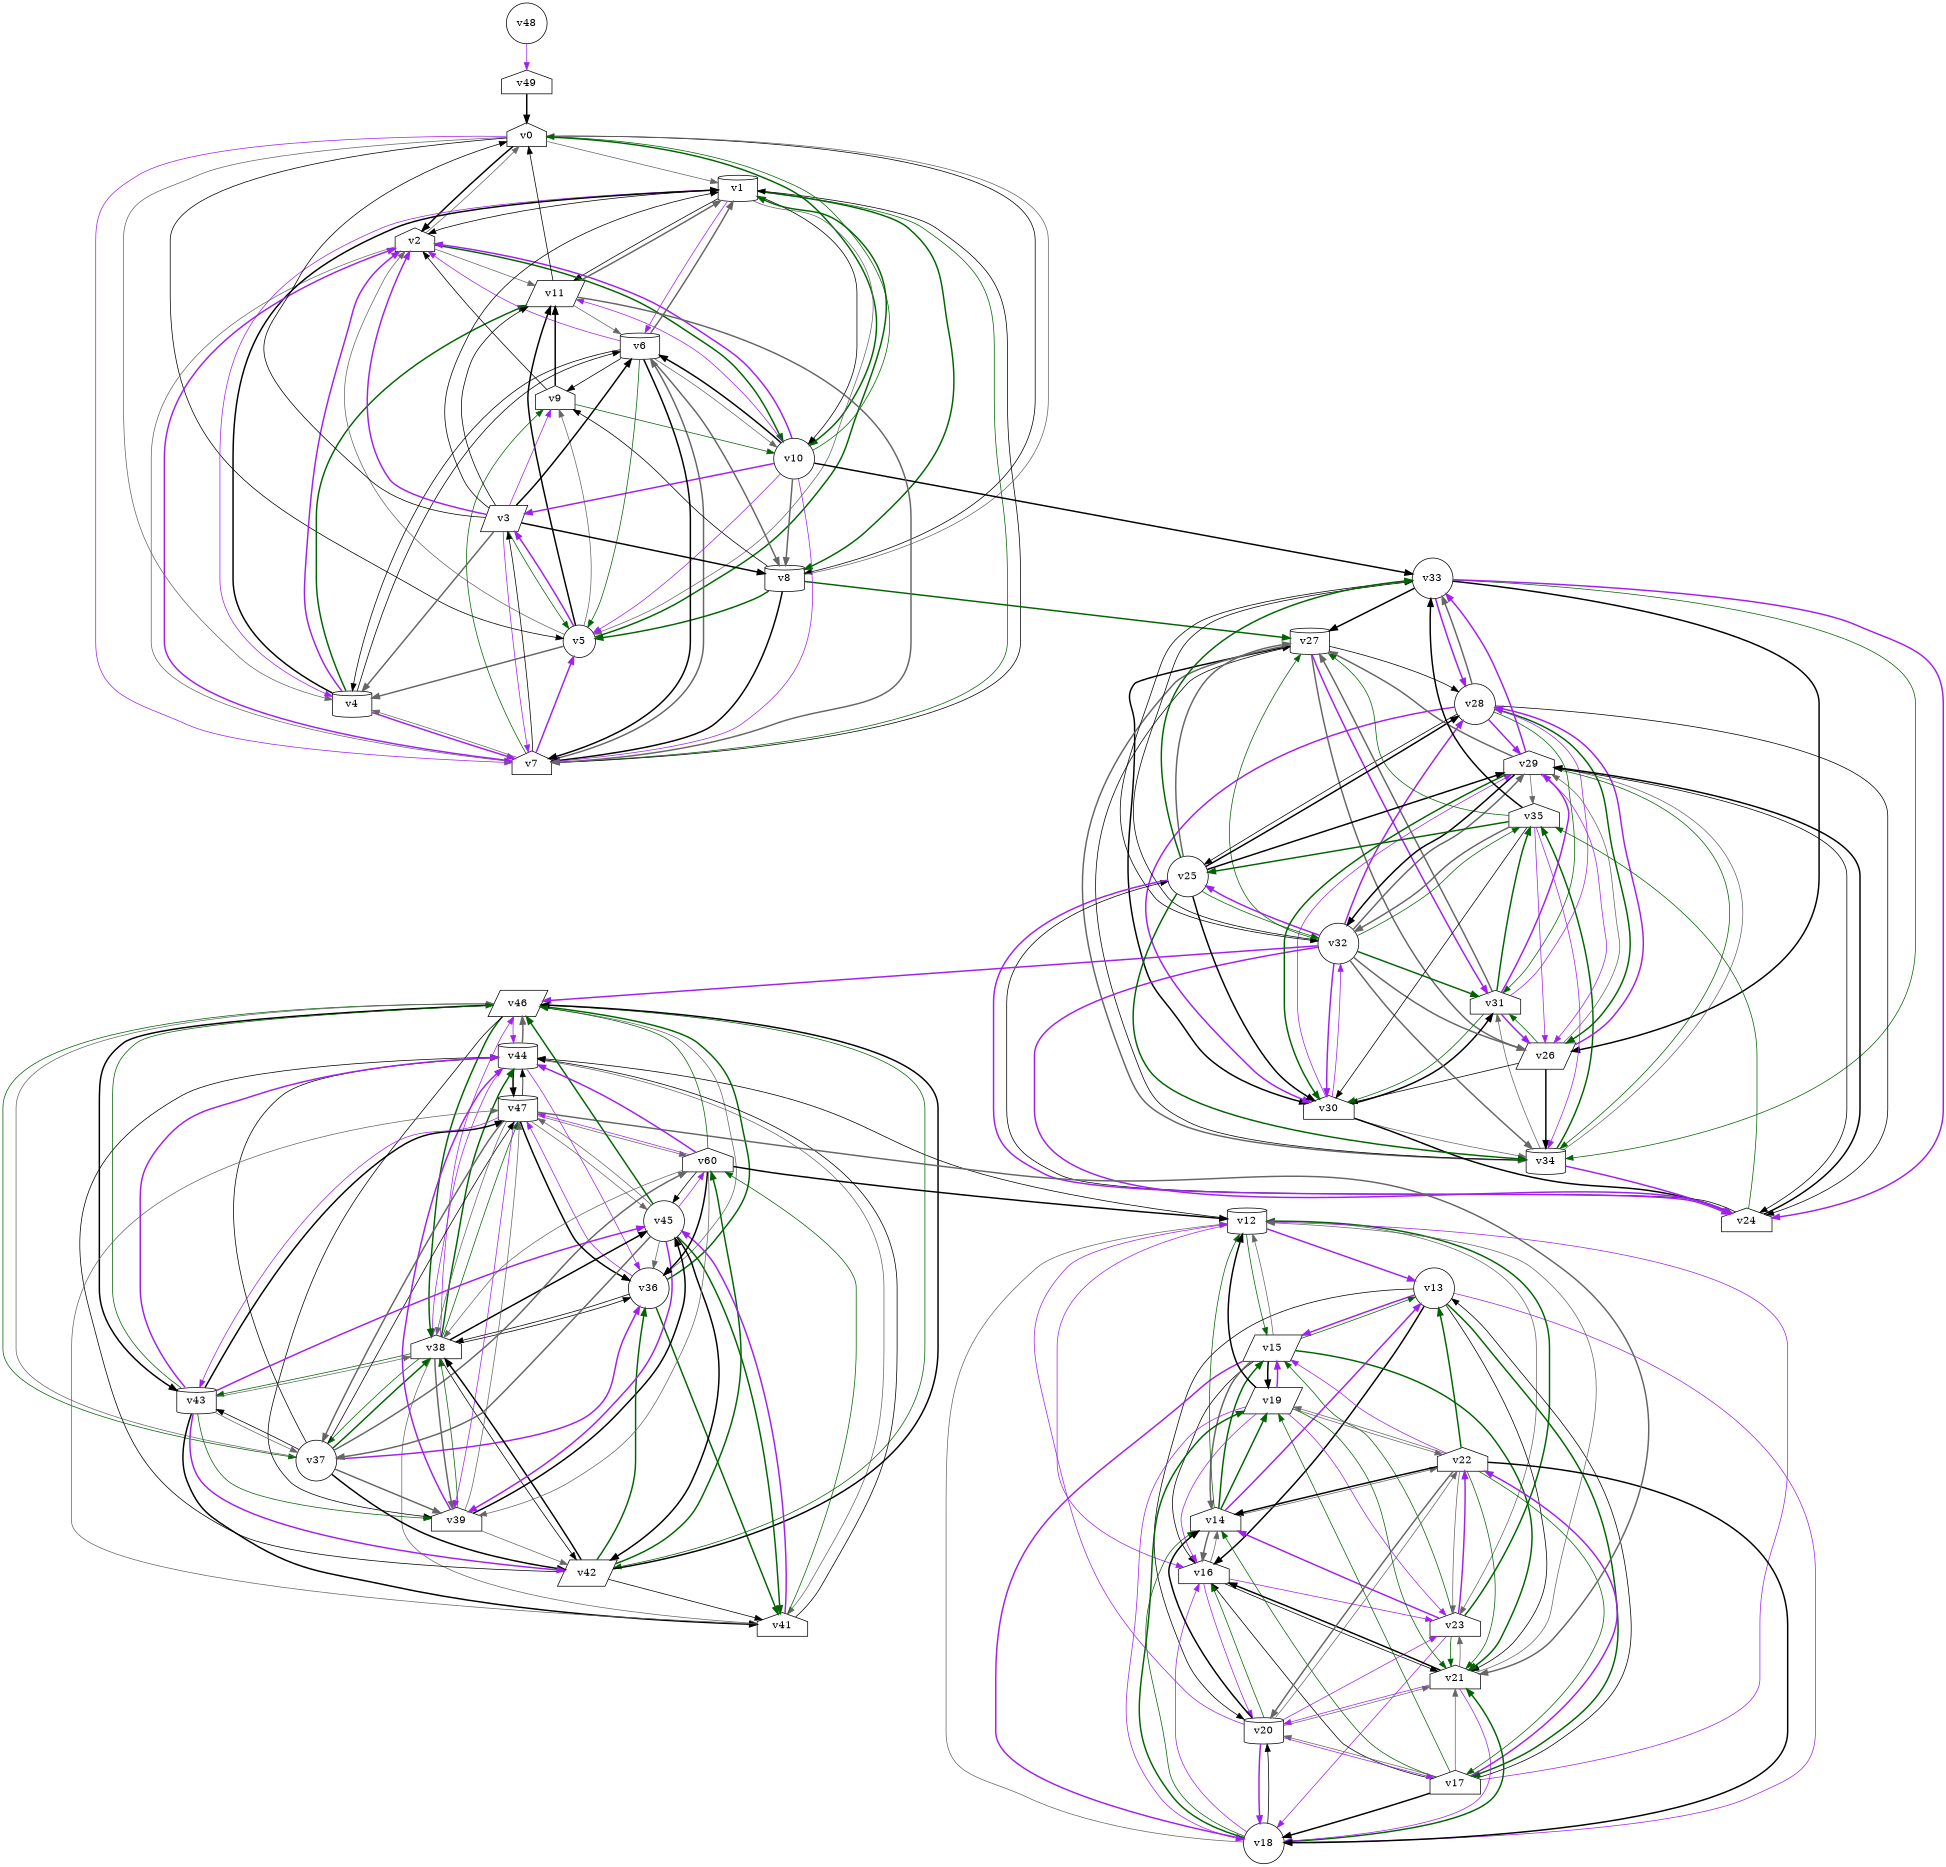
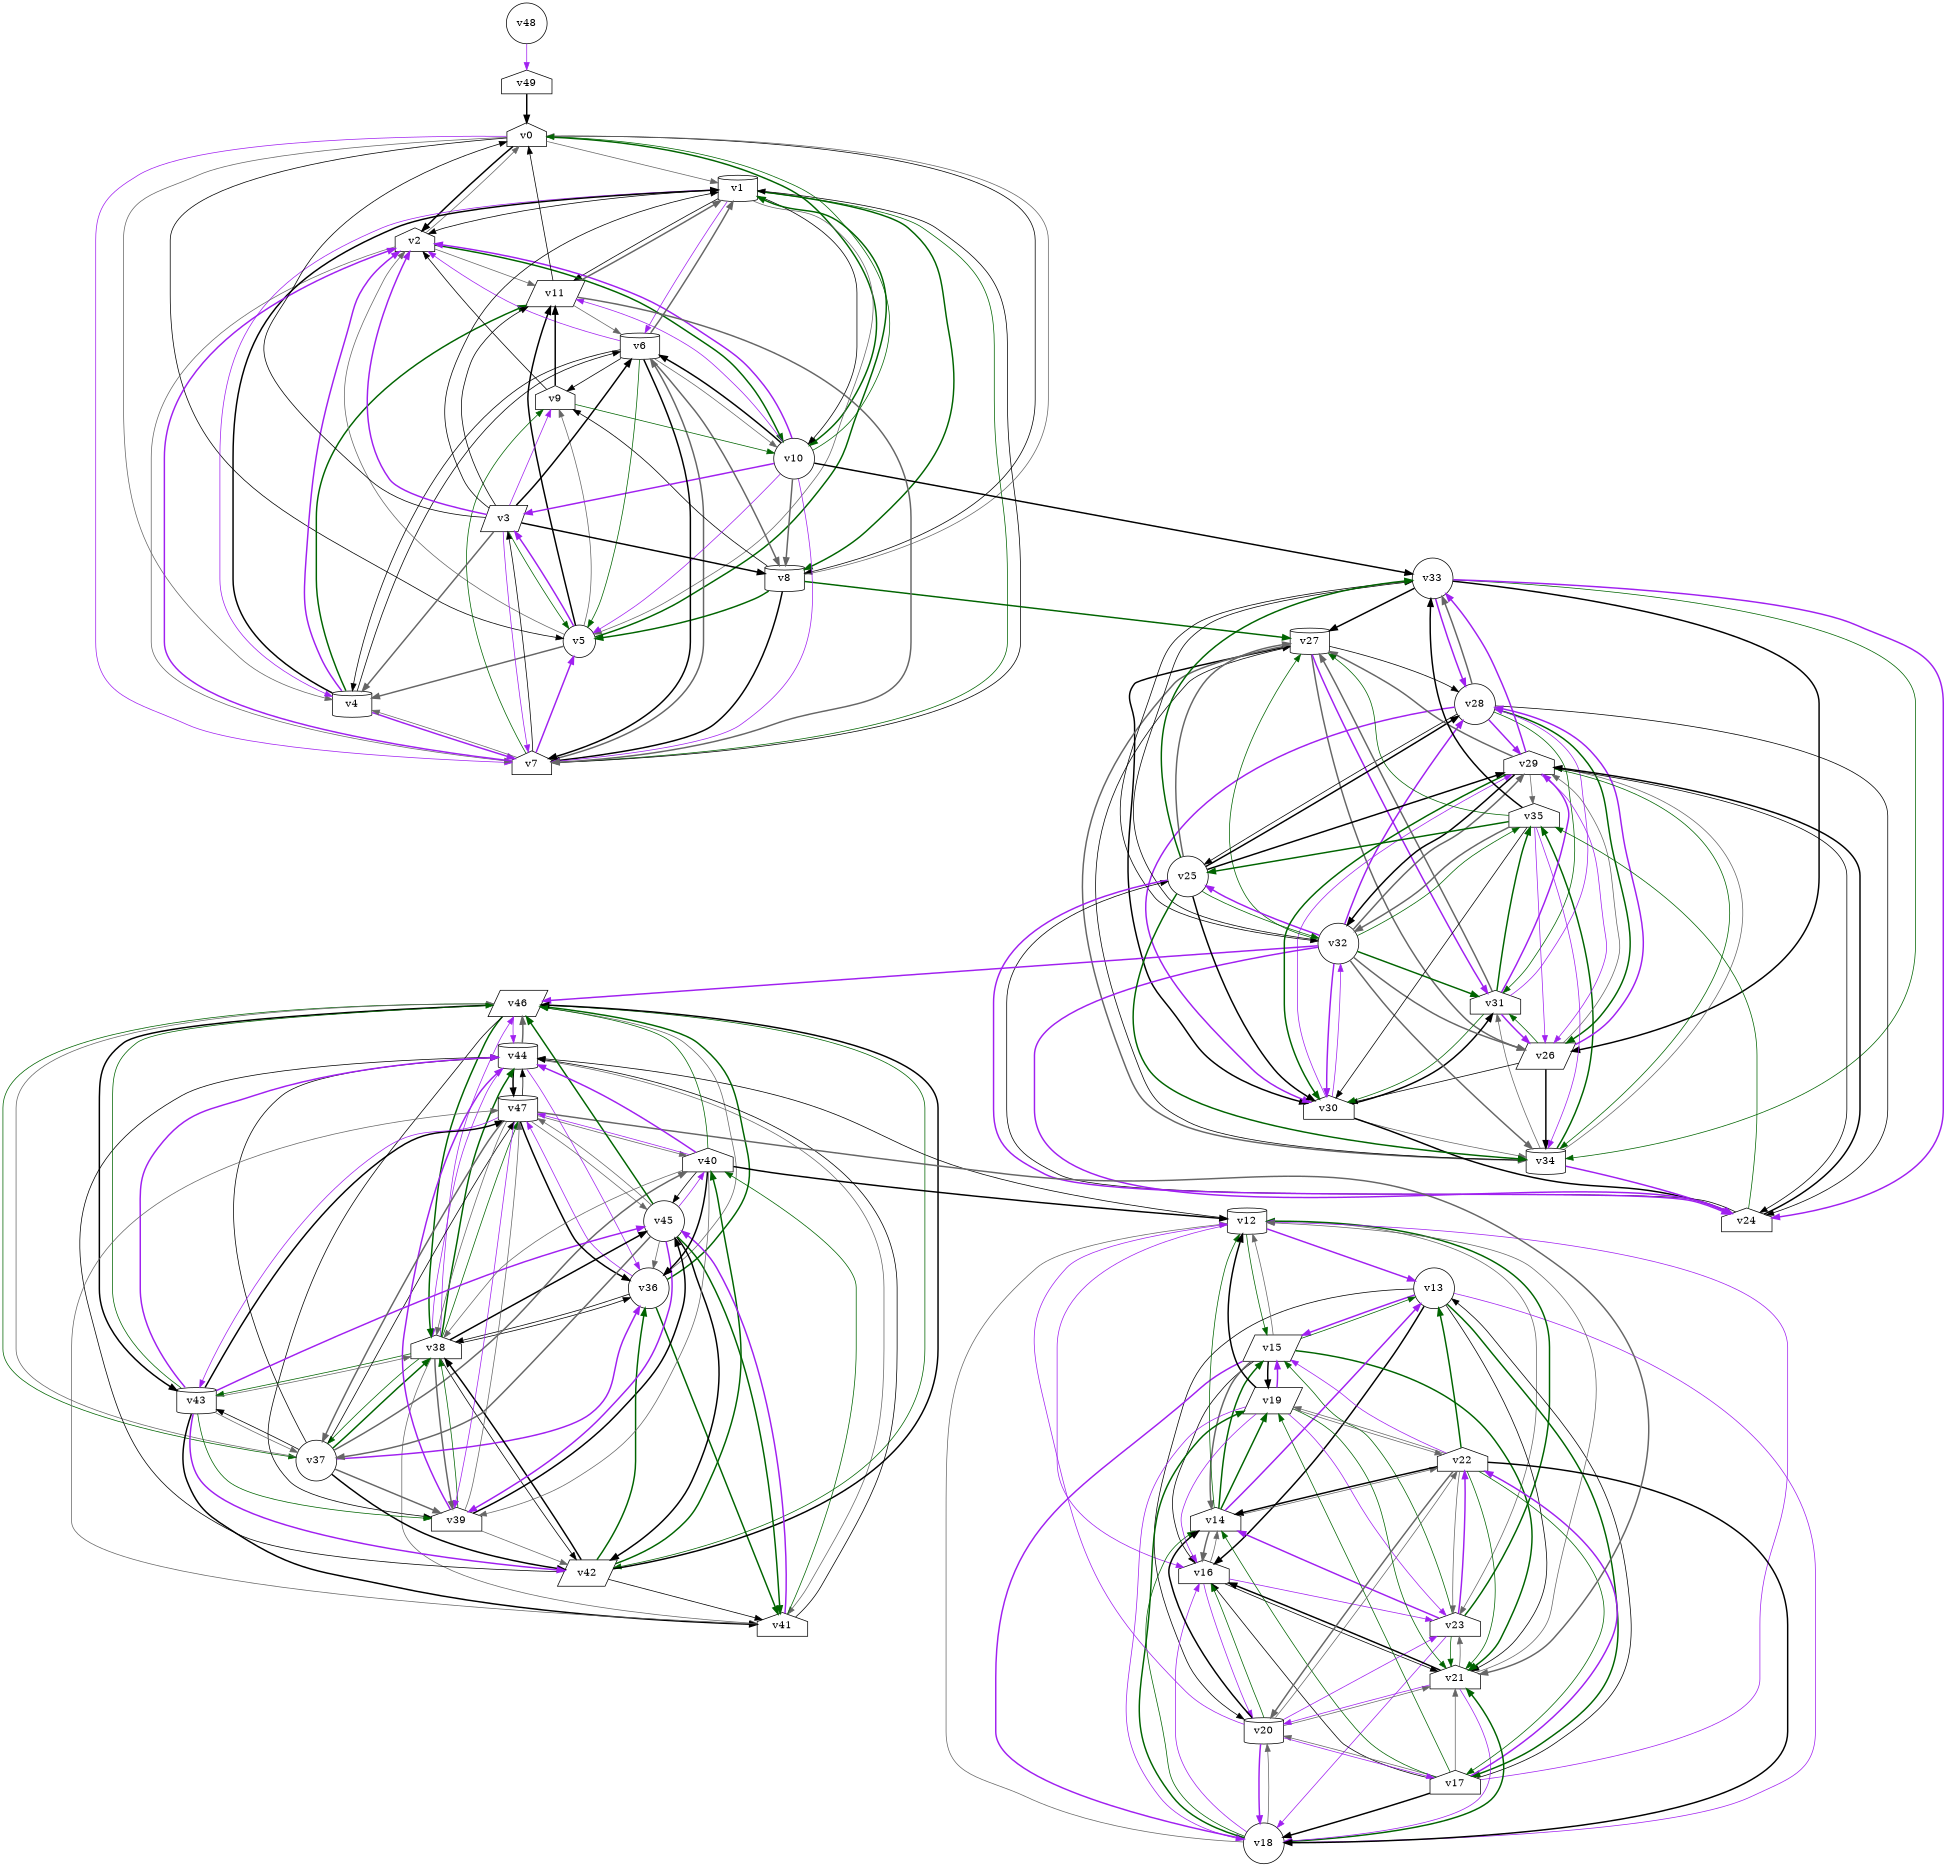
node "v60": label "v60" -> "v40"
edge "v18" -> "v20": color black -> gray40
